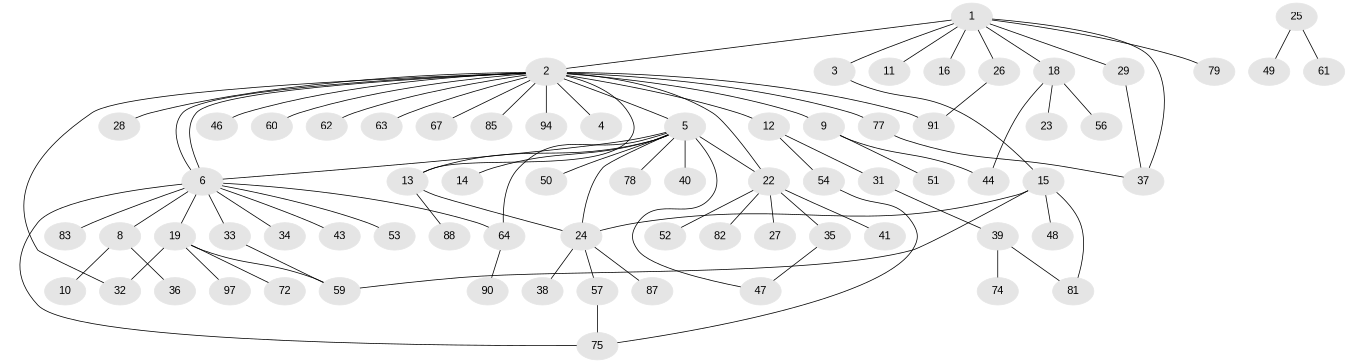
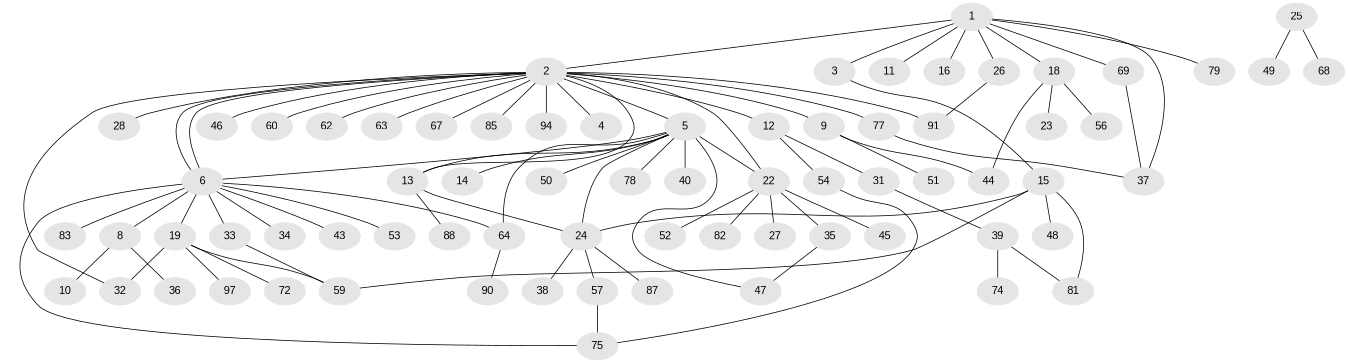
node "29": label "29" -> "69"
node "61": label "61" -> "68"
node "41": label "41" -> "45"
